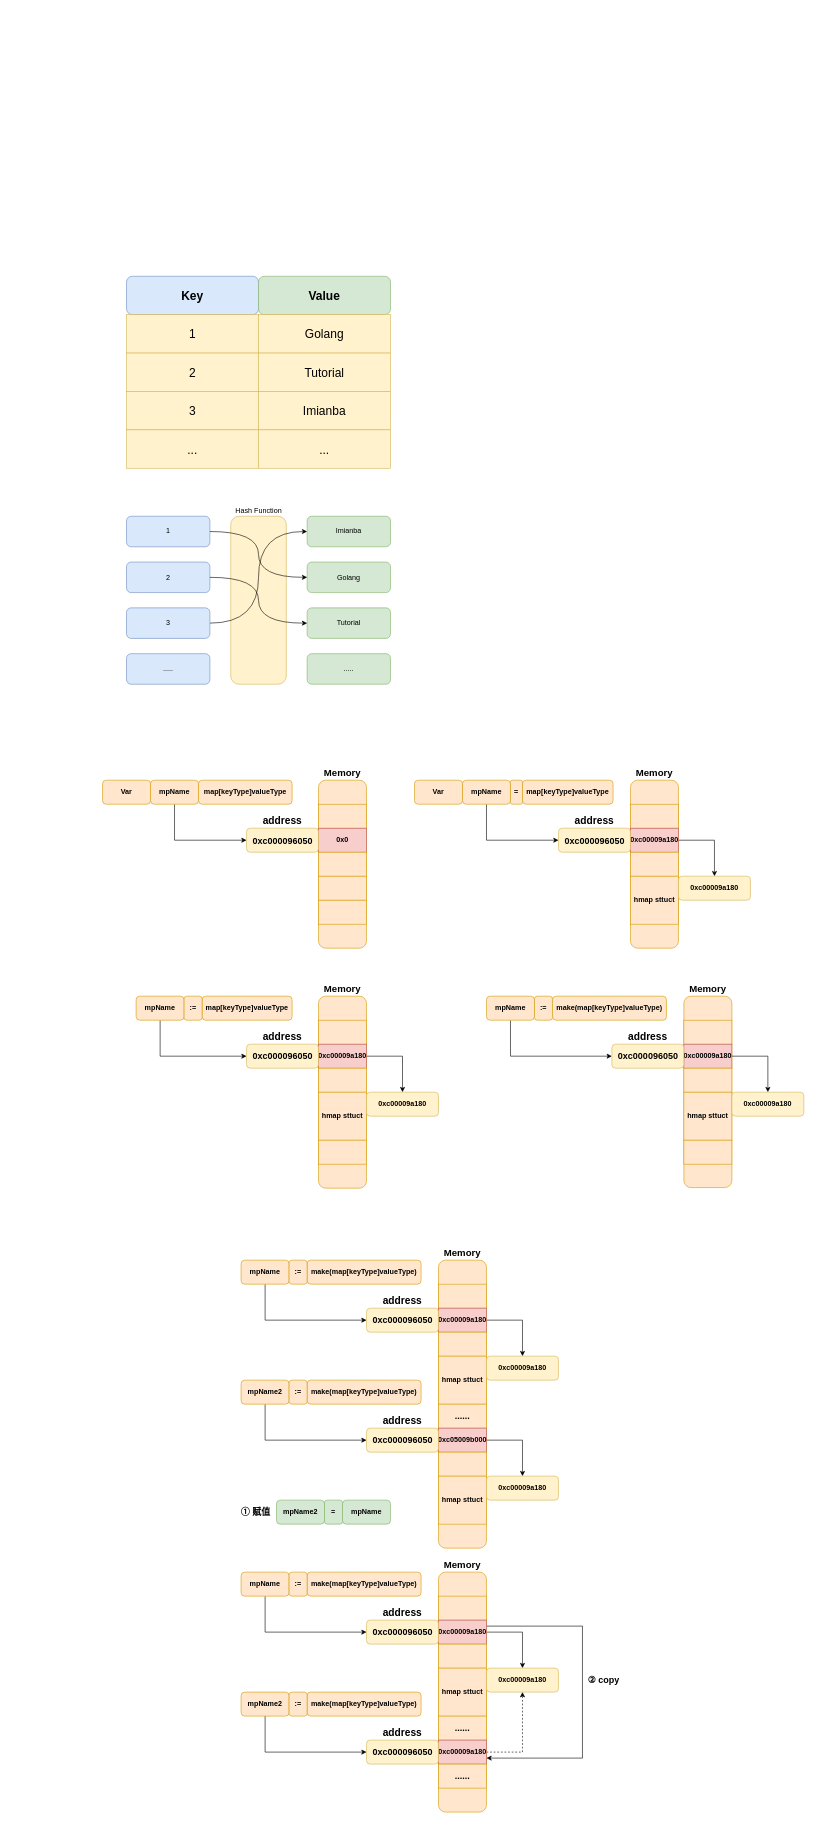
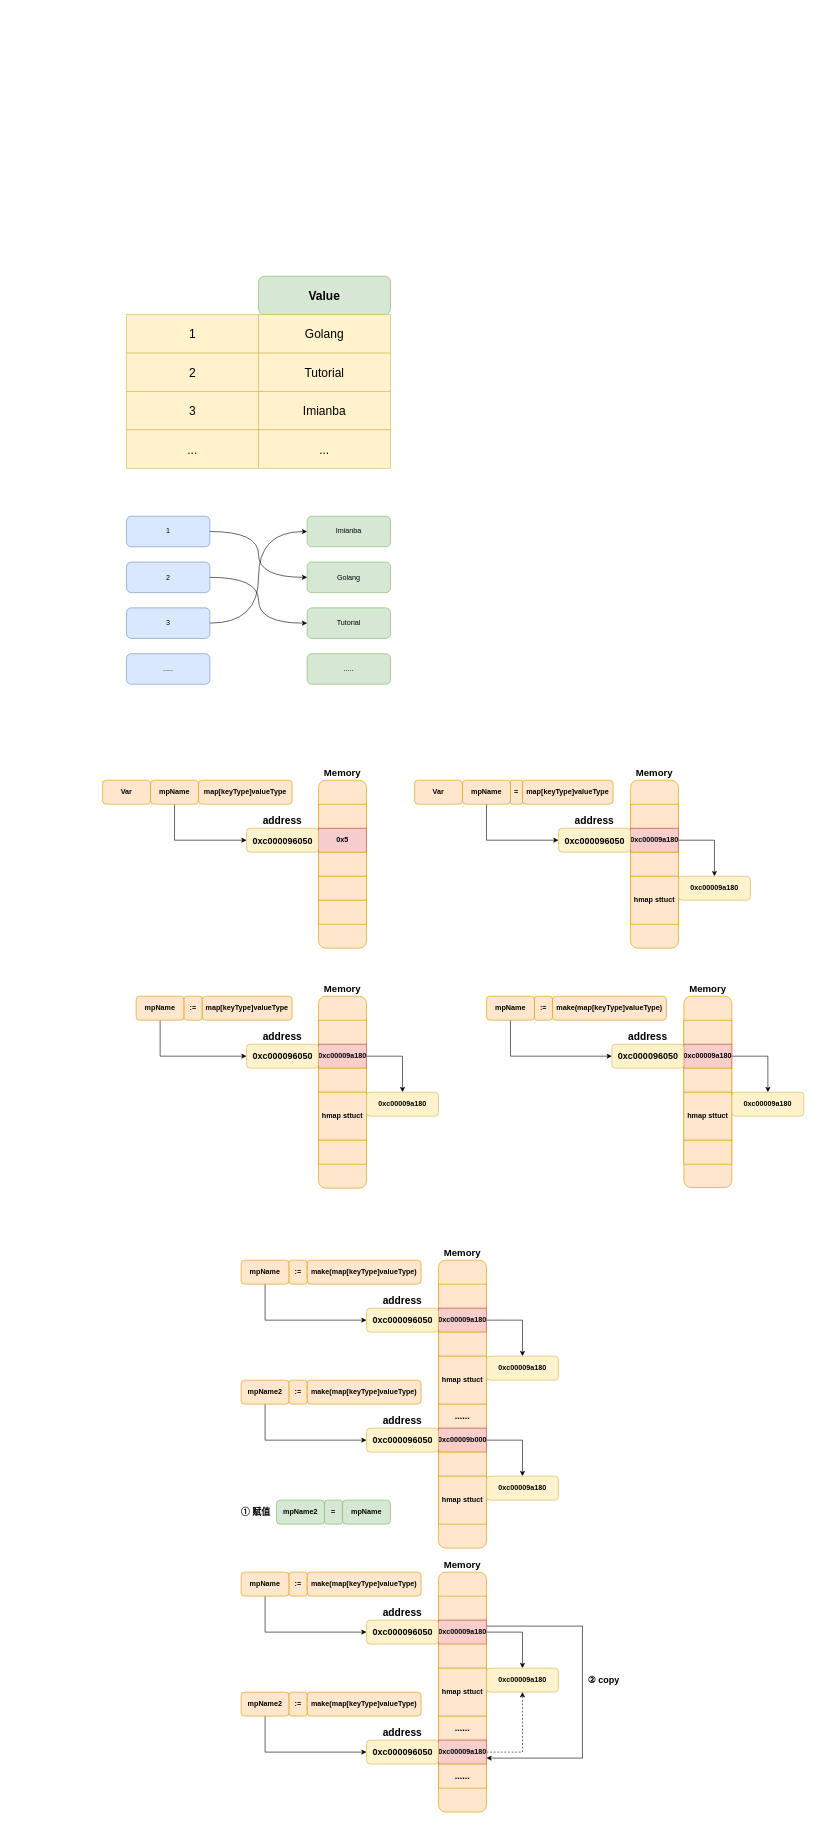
node "Key": removed
node "Hash Function": removed
node "0x0": label "0x0" -> "0x5"
node "0xc05009b000": label "0xc05009b000" -> "0xc00009b000"
